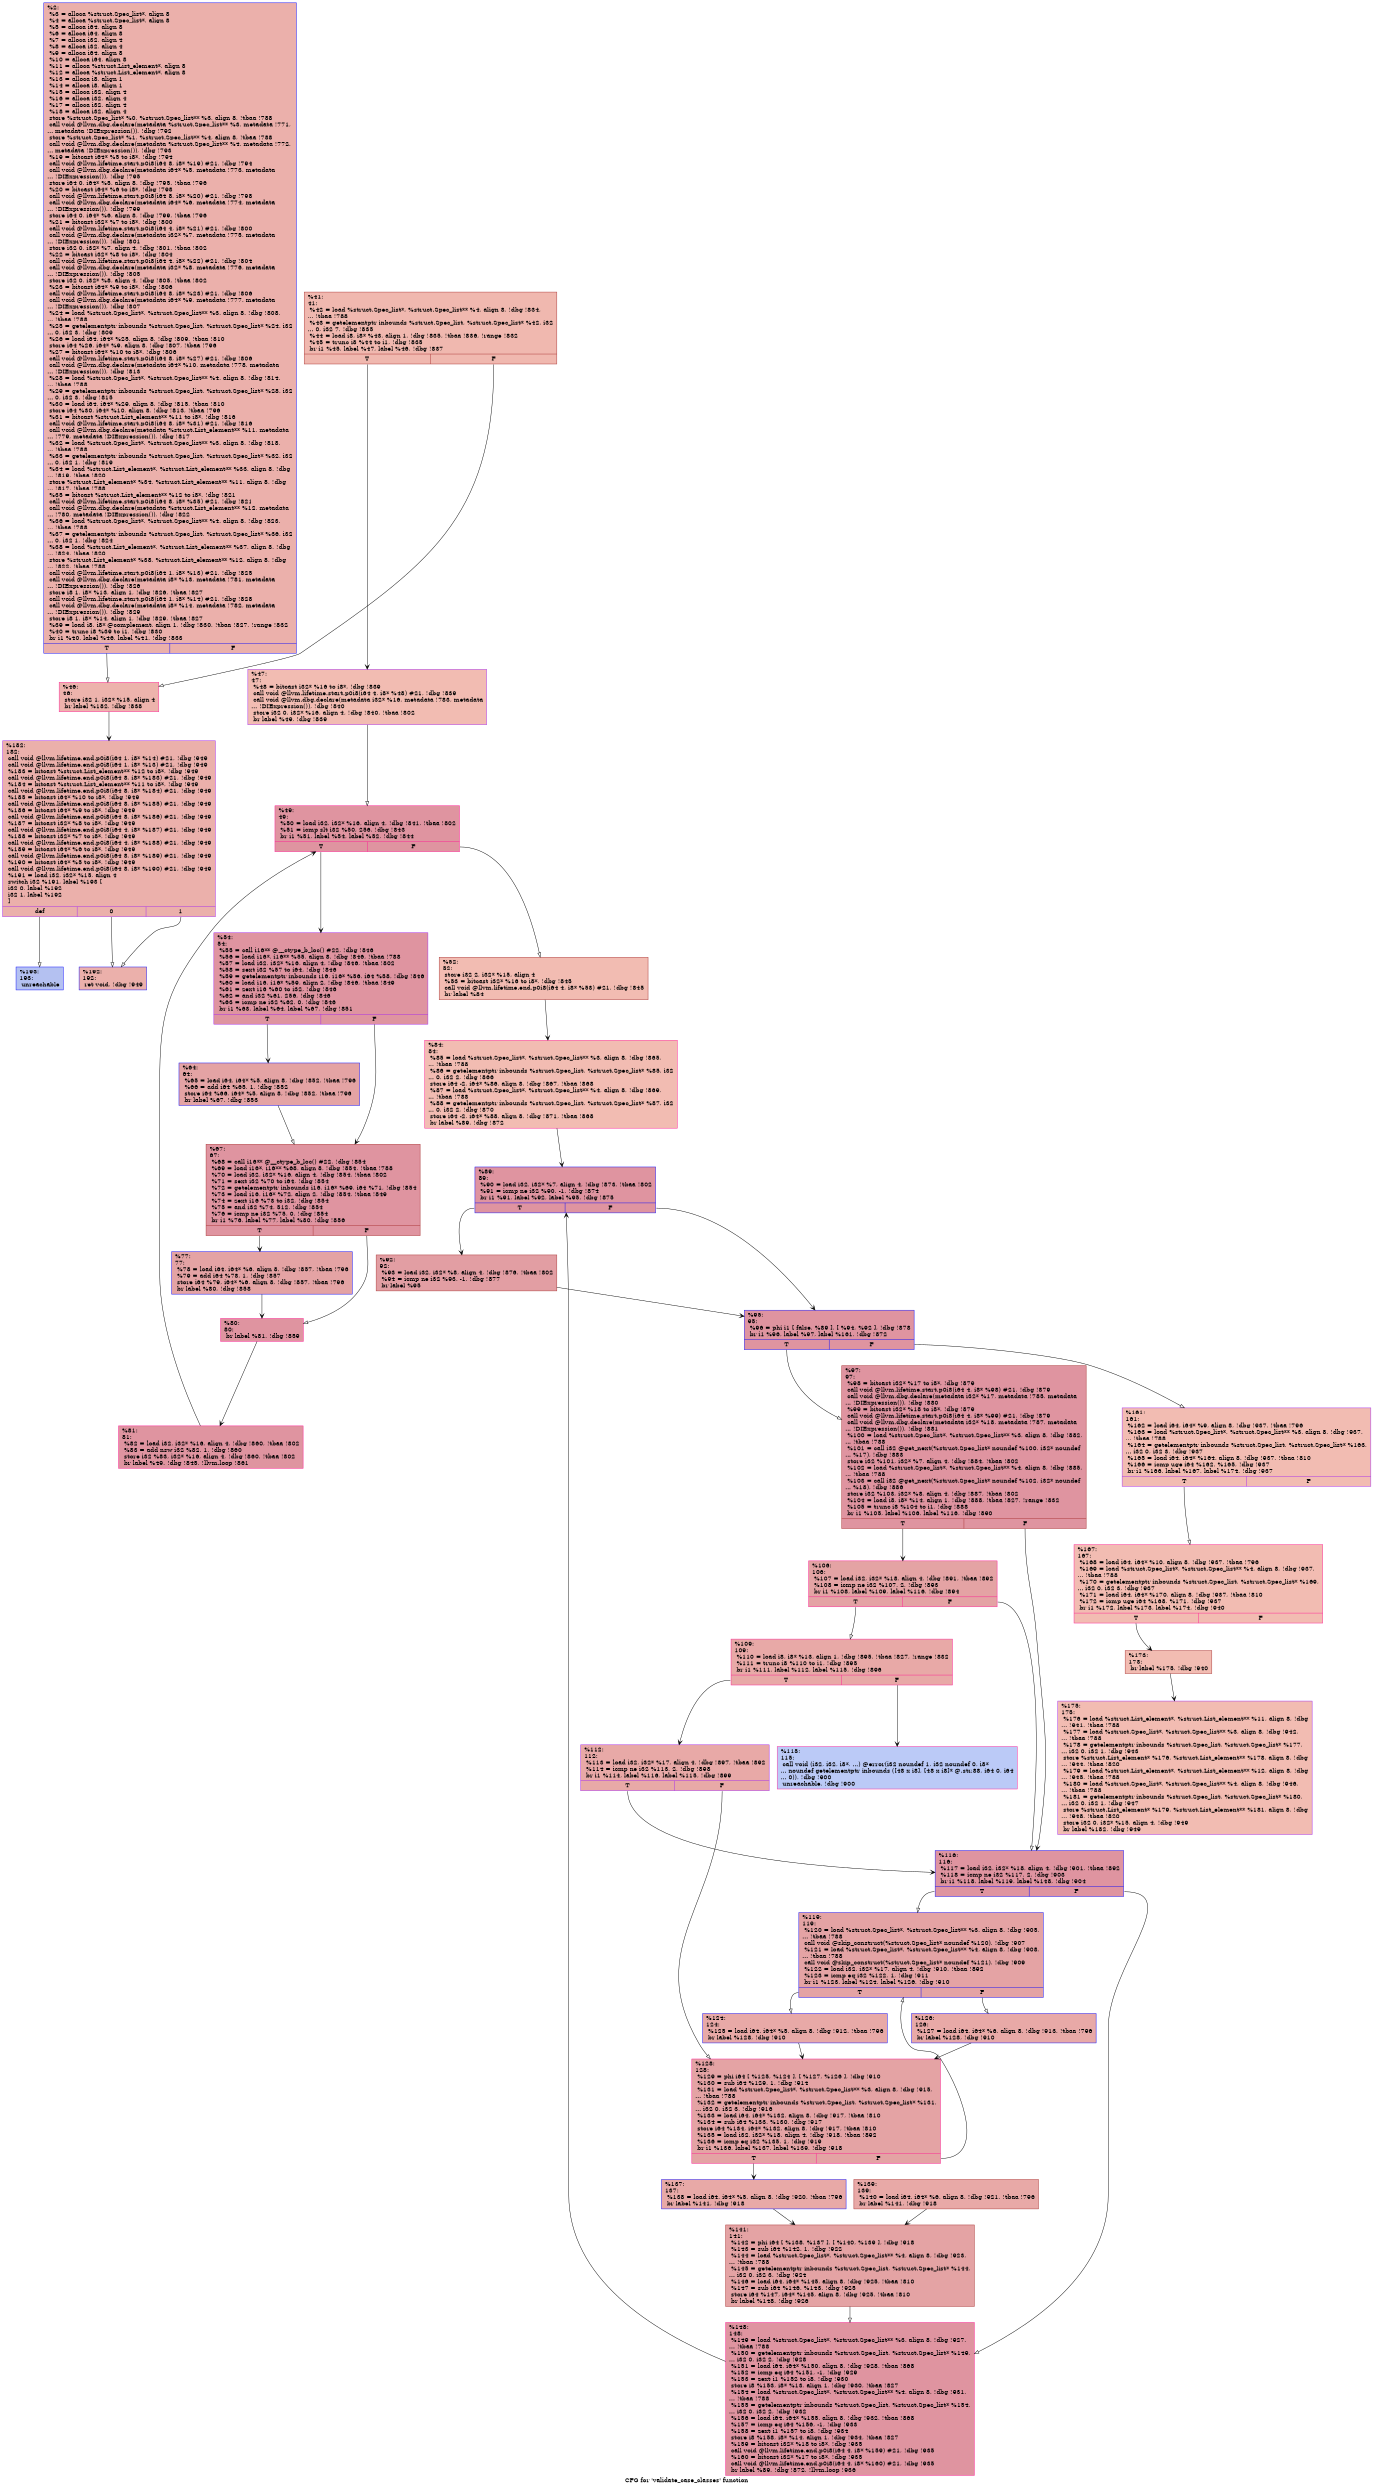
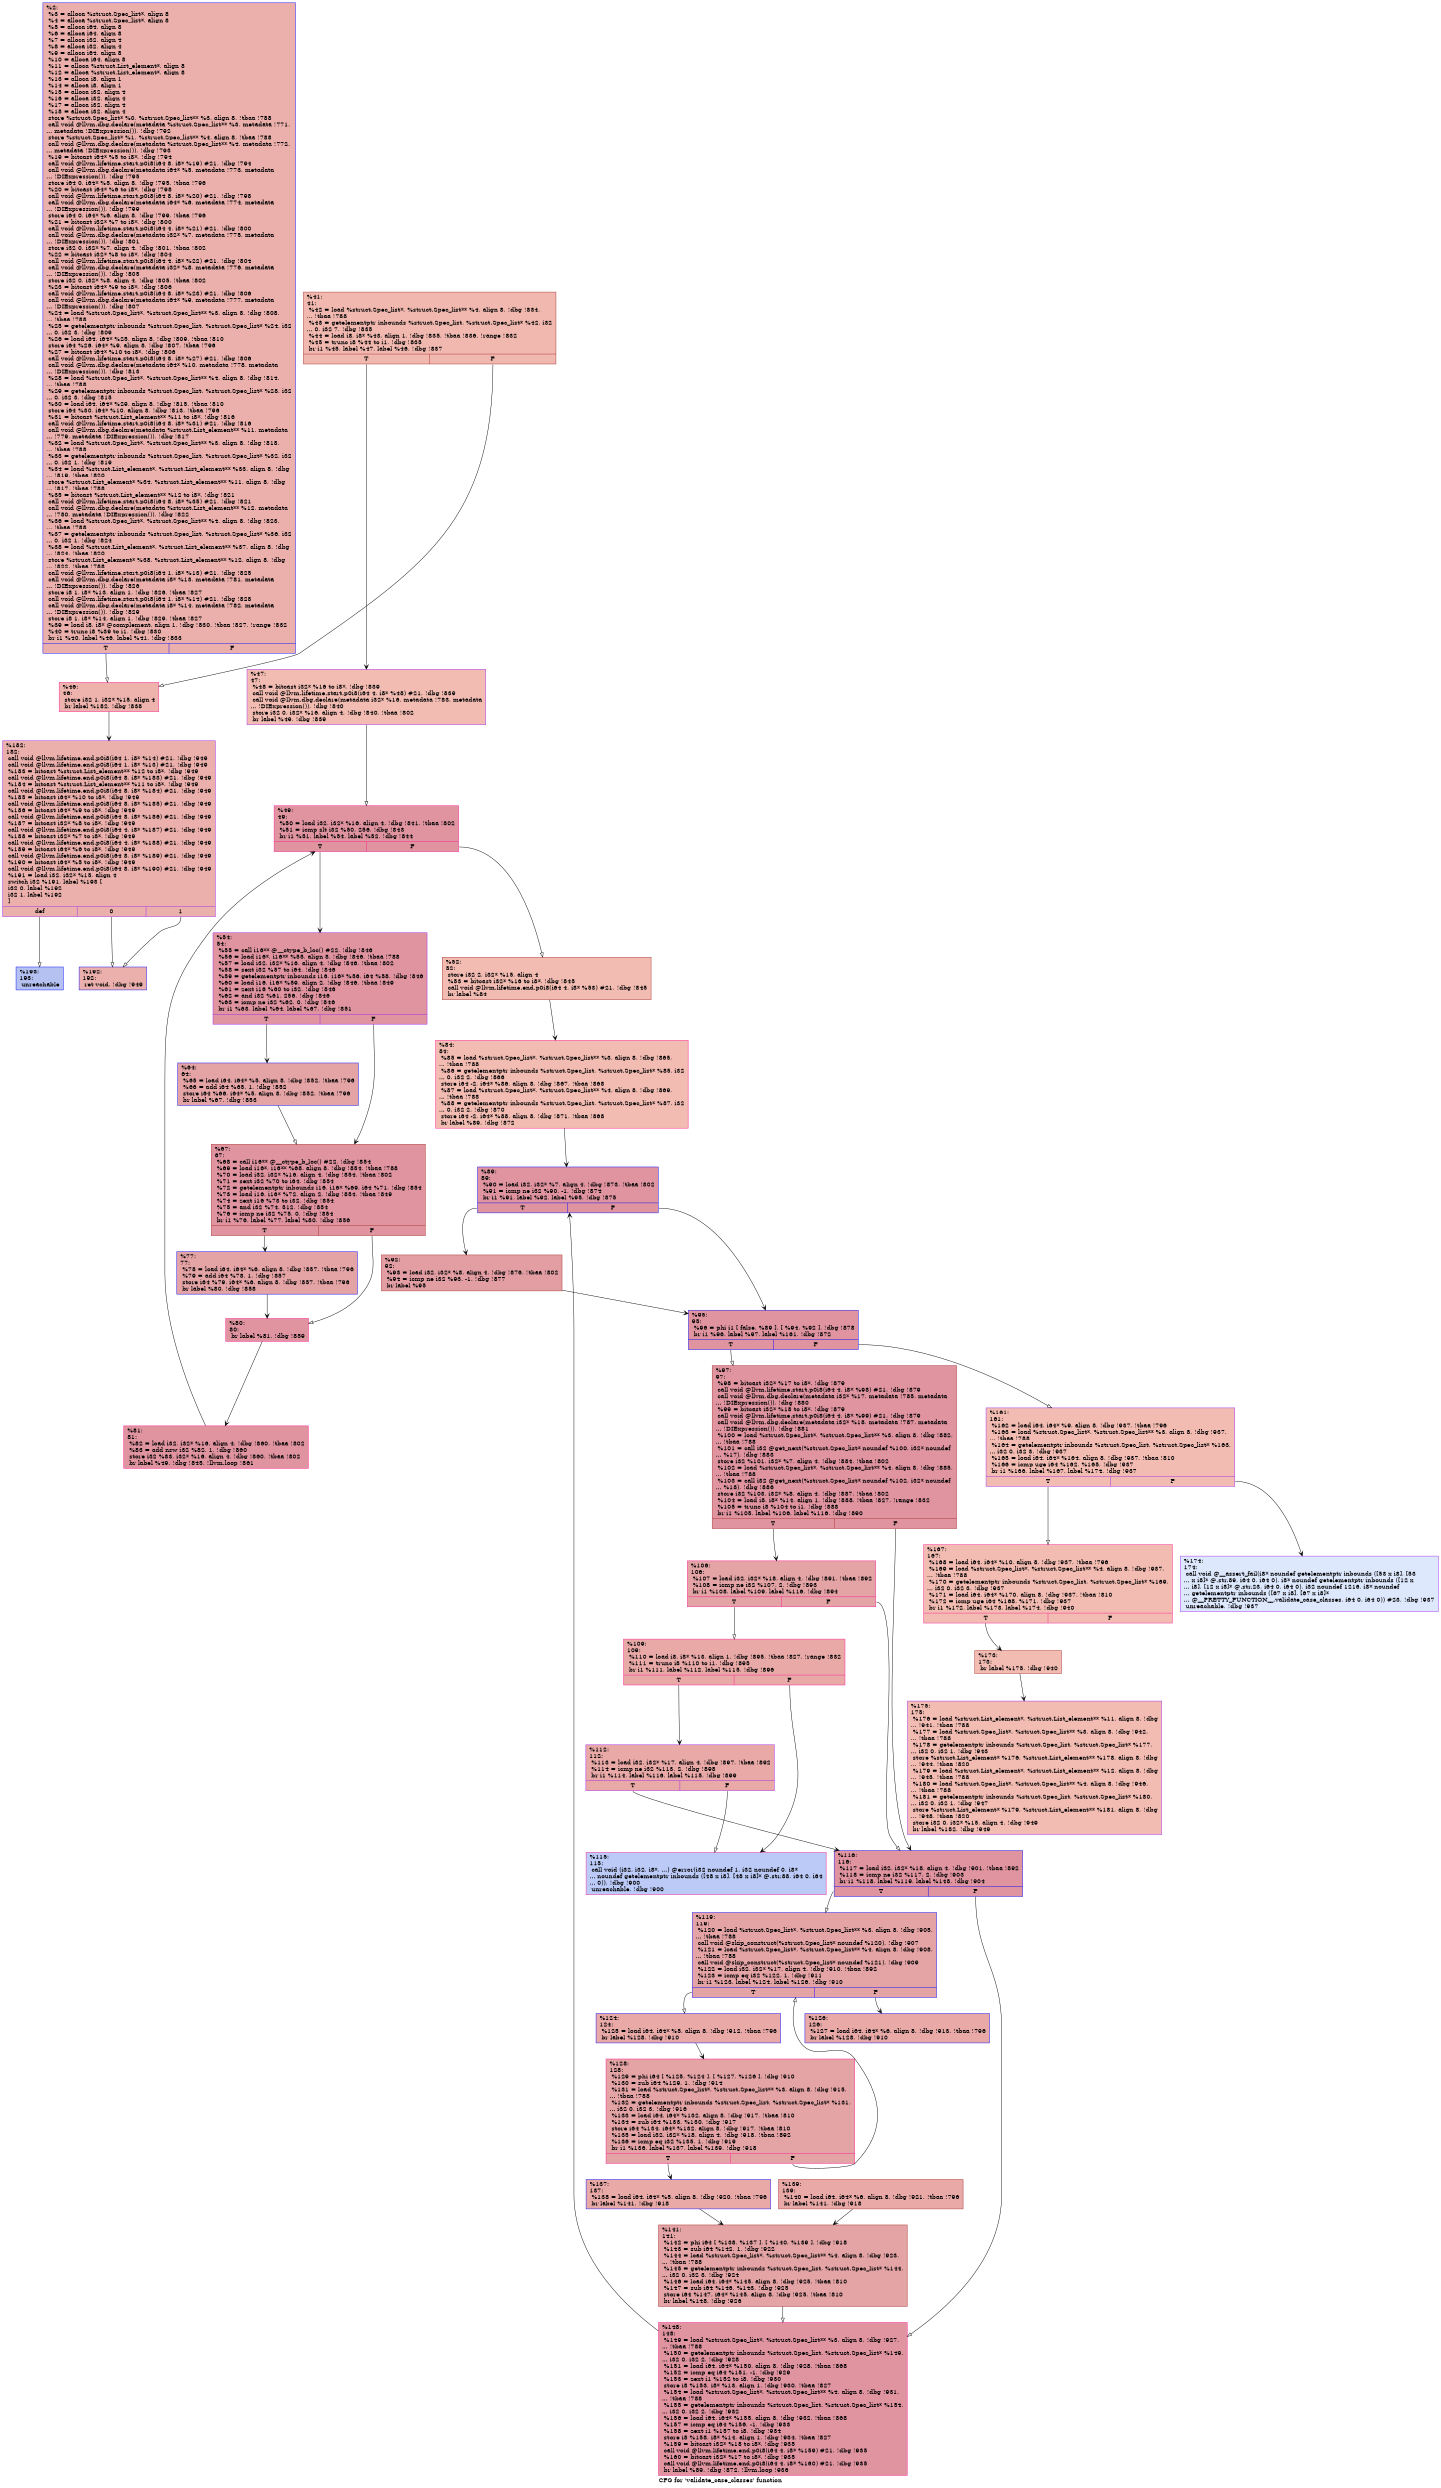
node "%174:": added
edge "%112:" -> "%128:": now "%112:" -> "%115:"
edge "%119:" -> "%126:": arrowhead onormal -> vee
edge "%126:" -> "%128:": removed
